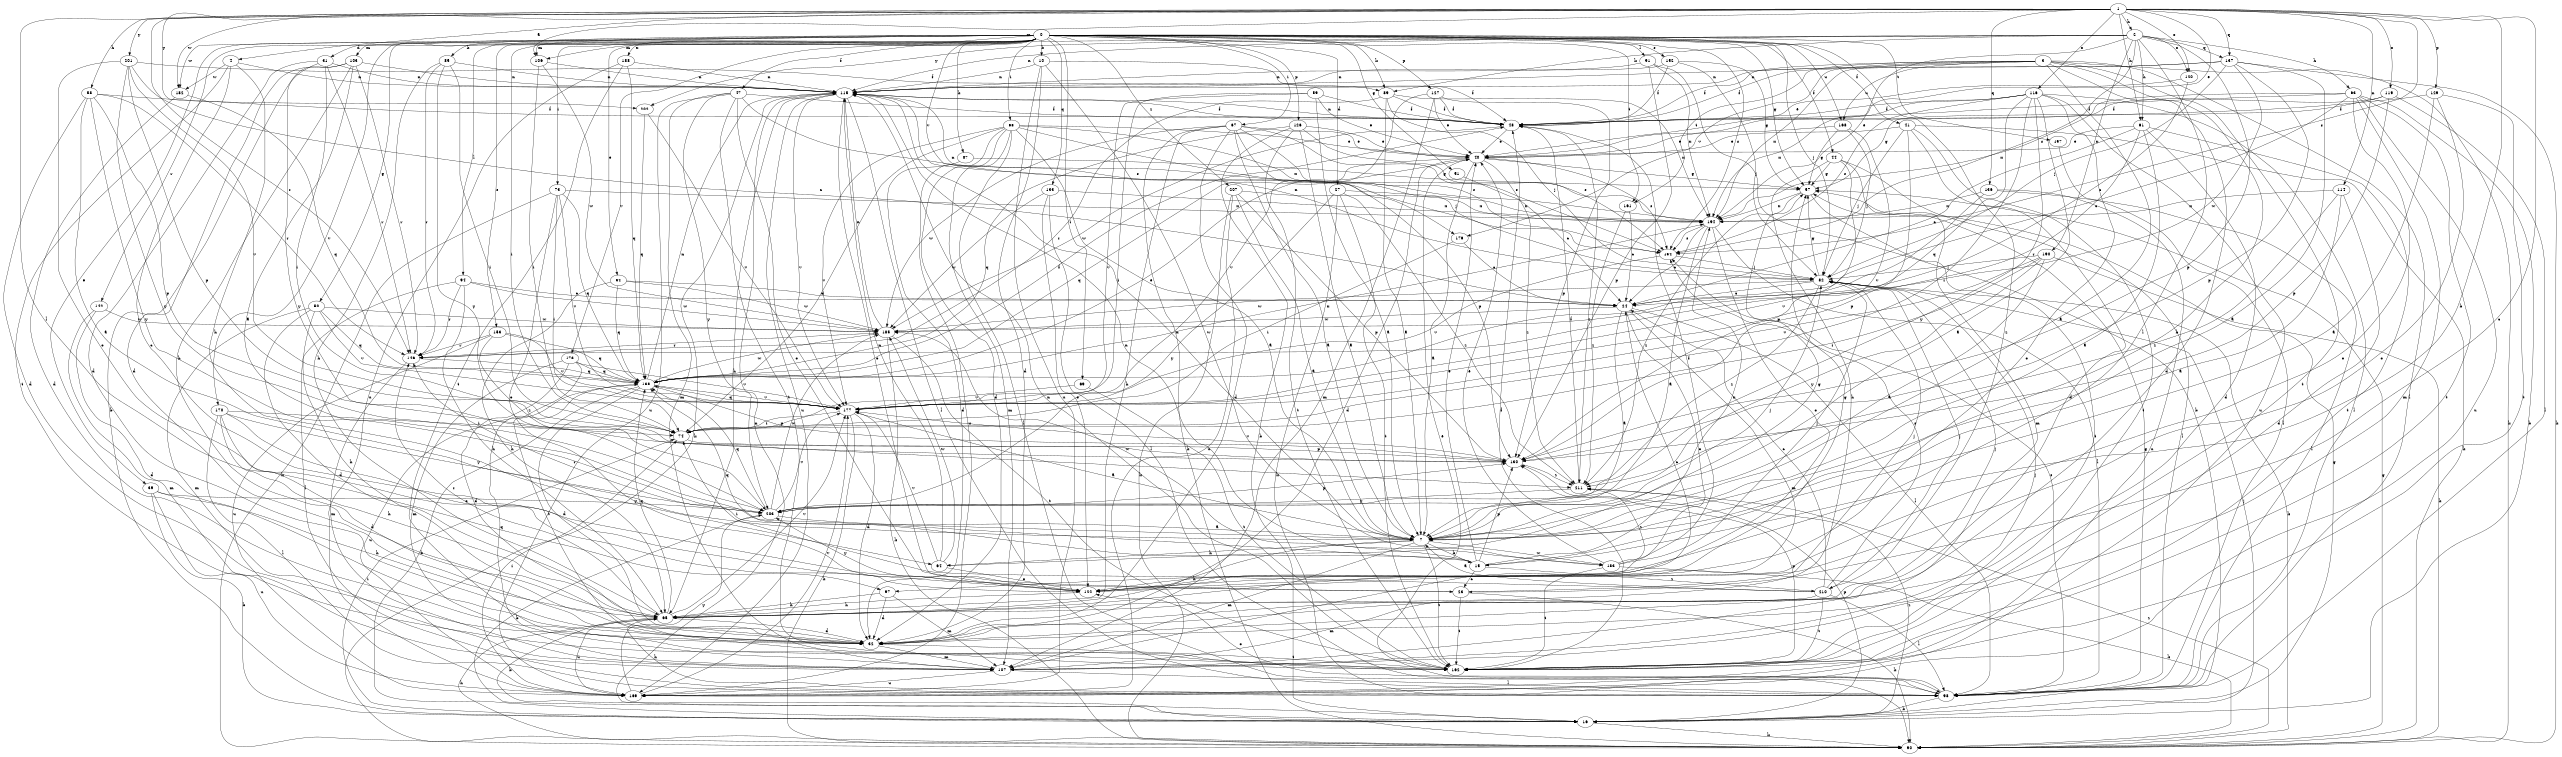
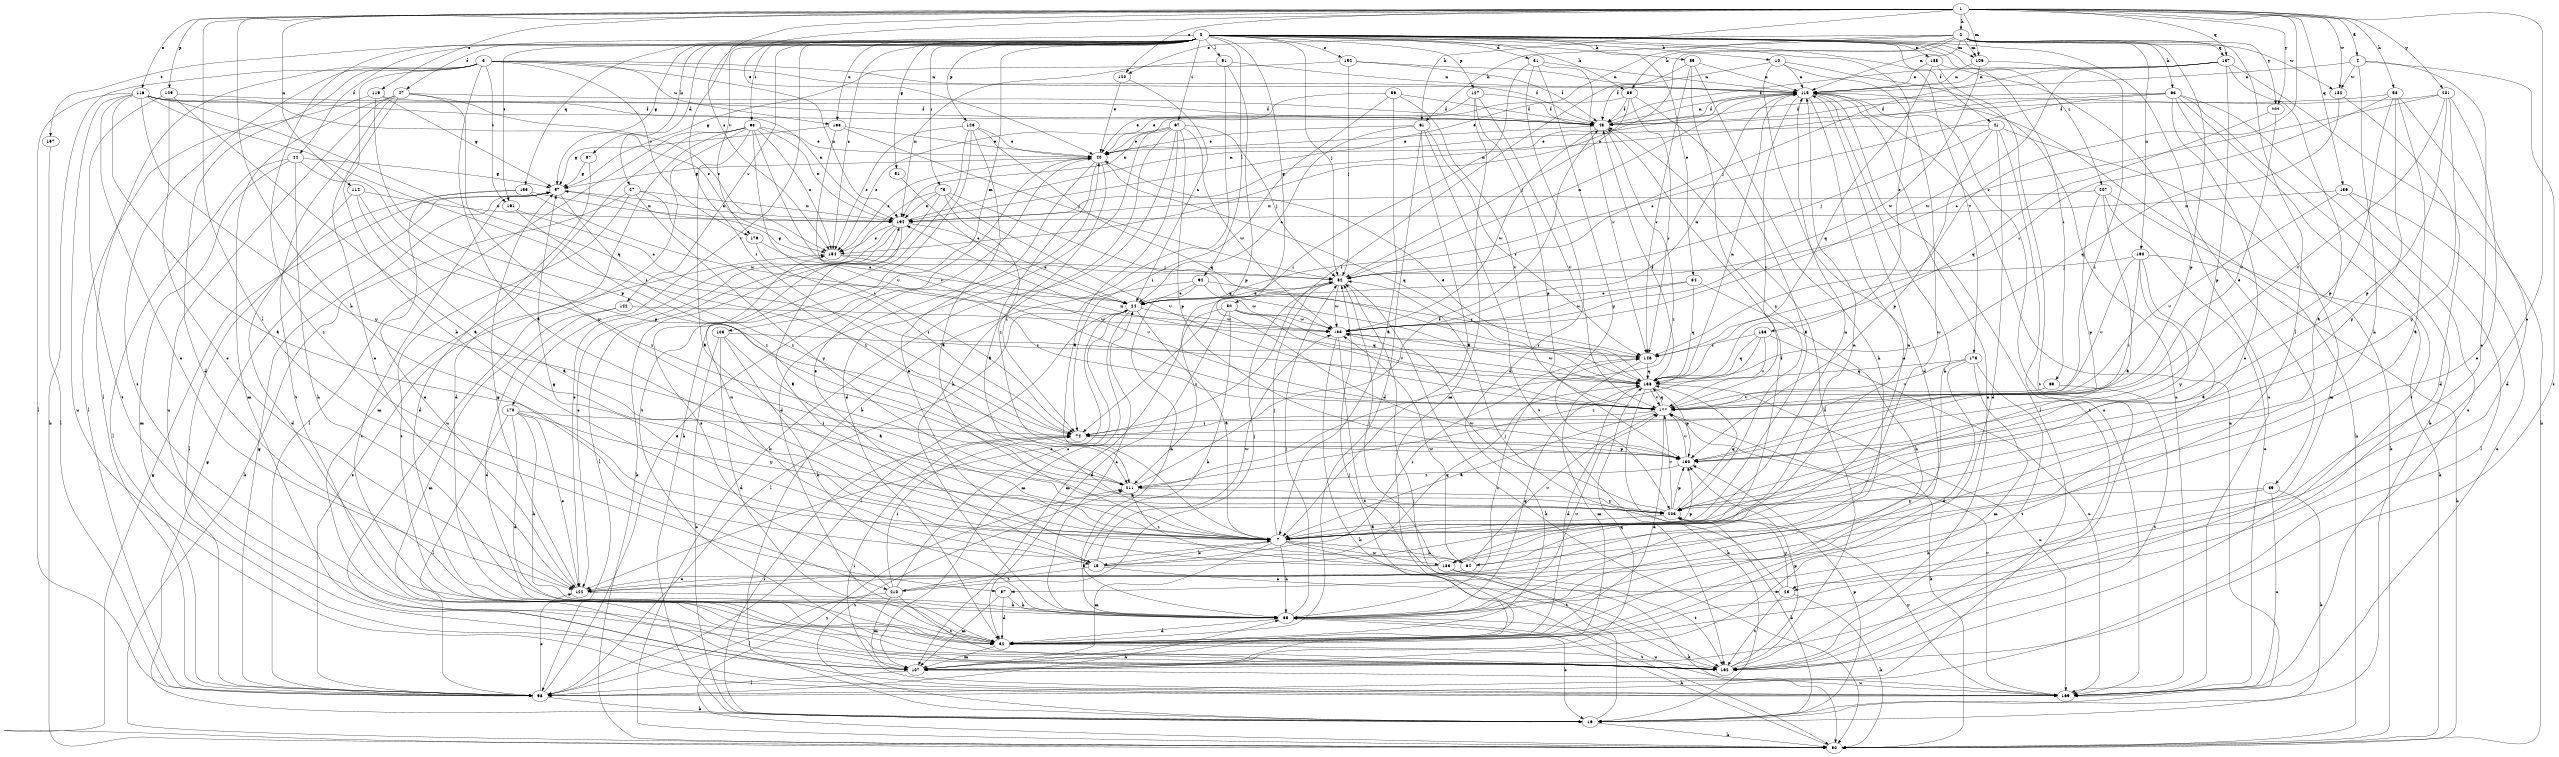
edge "201" -> "89": now "201" -> "48"
edge "103" -> "115": removed, label "n"
